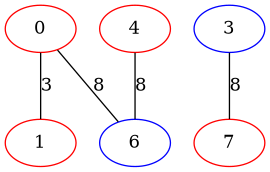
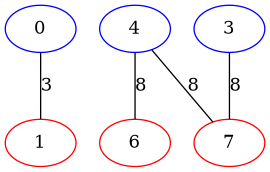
node "0": color red -> blue
node "4": color red -> blue
edge "0" -- "6": removed, label "8"
edge "4" -- "7": added, label "8"
node "6": color blue -> red
